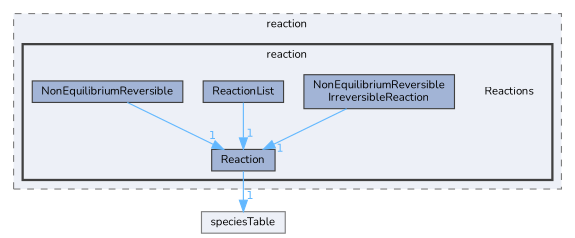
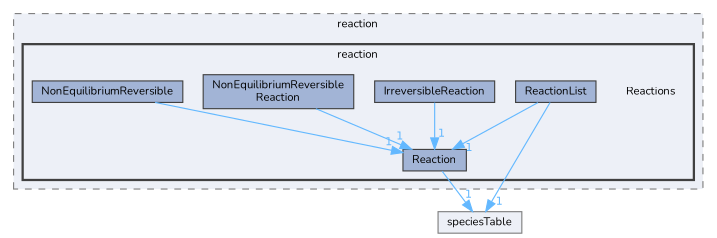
node "NonEquilibriumReversible IrreversibleReaction": label "NonEquilibriumReversible IrreversibleReaction" -> "NonEquilibriumReversible Reaction"
node "IrreversibleReaction": added
edge "ReactionList" -> "speciesTable": added
